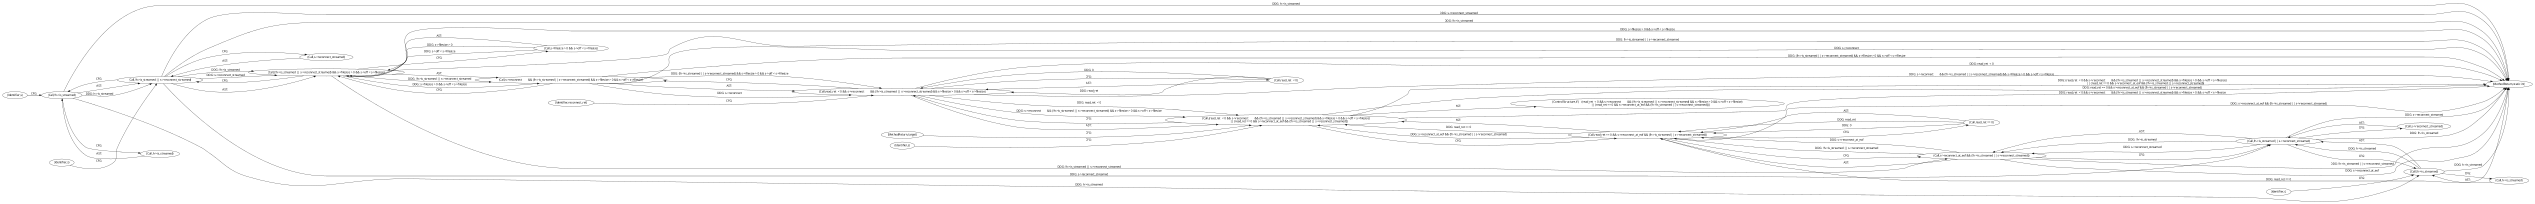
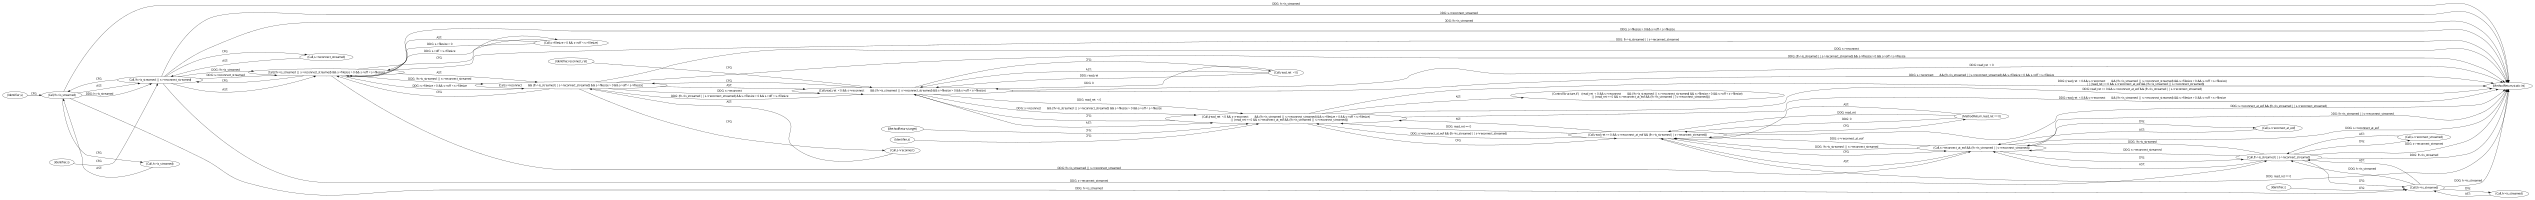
node "(Call,read_ret == 0)": label "(Call,read_ret == 0)" -> "(MethodReturn,read_ret == 0)"
node "(Call,s->reconnect_at_eof)": added
node "(Call,s->reconnect)": added
